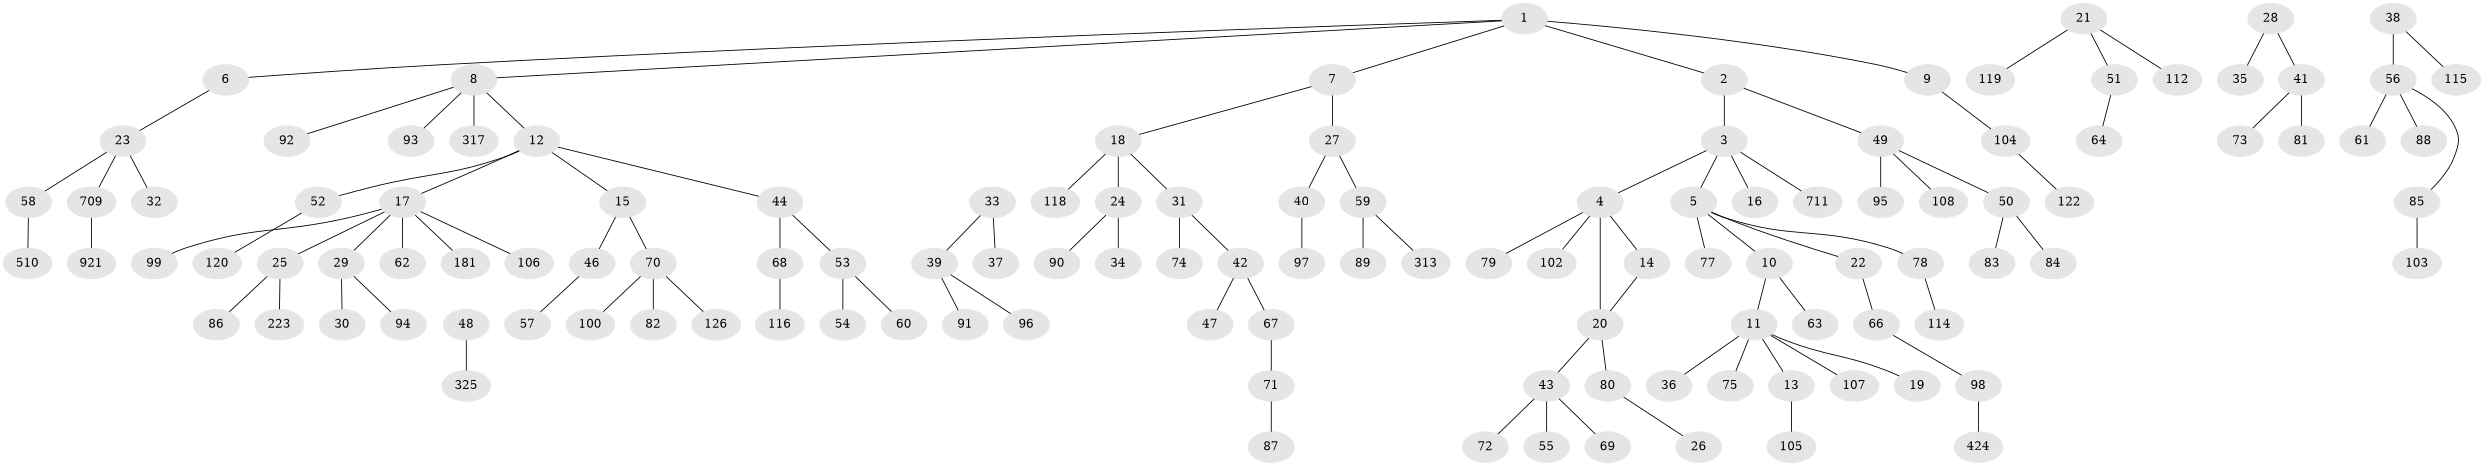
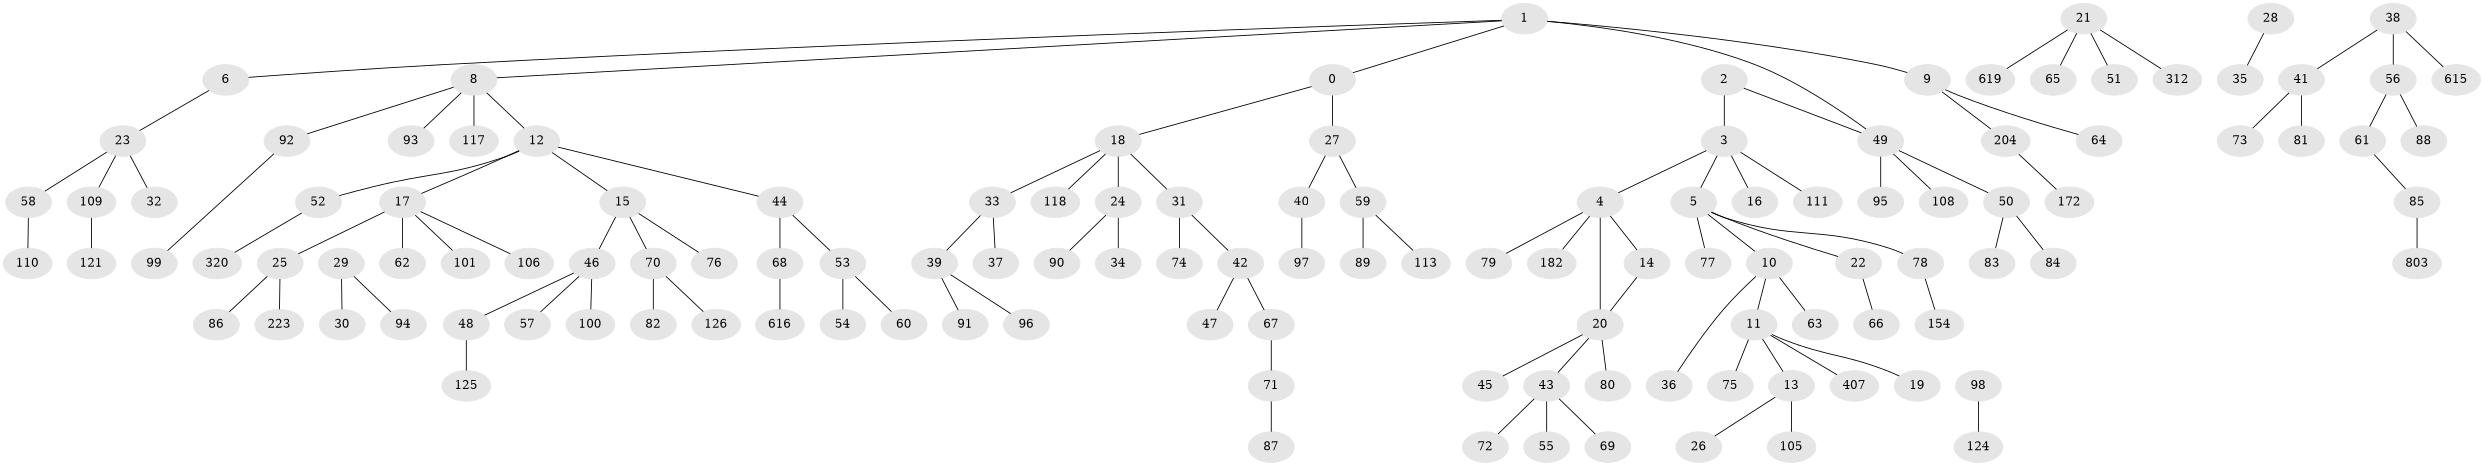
edge "1" -- "2": now "1" -- "49"
edge "28" -- "41": now "38" -- "41"
node "7": label "7" -> "0"
node "119": label "119" -> "619"
node "65": added
node "112": label "112" -> "312"
node "115": label "115" -> "615"
edge "51" -- "64": now "9" -- "64"
edge "56" -- "85": now "61" -- "85"
node "317": label "317" -> "117"
node "104": label "104" -> "204"
edge "18" -- "33": added
node "709": label "709" -> "109"
node "711": label "711" -> "111"
node "122": label "122" -> "172"
edge "17" -- "99": now "92" -- "99"
edge "17" -- "29": removed
node "510": label "510" -> "110"
node "921": label "921" -> "121"
node "120": label "120" -> "320"
node "181": label "181" -> "101"
node "76": added
node "313": label "313" -> "113"
node "102": label "102" -> "182"
node "103": label "103" -> "803"
edge "46" -- "48": added
edge "70" -- "100": now "46" -- "100"
node "116": label "116" -> "616"
node "114": label "114" -> "154"
edge "11" -- "36": now "10" -- "36"
edge "66" -- "98": removed
node "325": label "325" -> "125"
node "45": added
node "107": label "107" -> "407"
edge "80" -- "26": now "13" -- "26"
node "424": label "424" -> "124"
